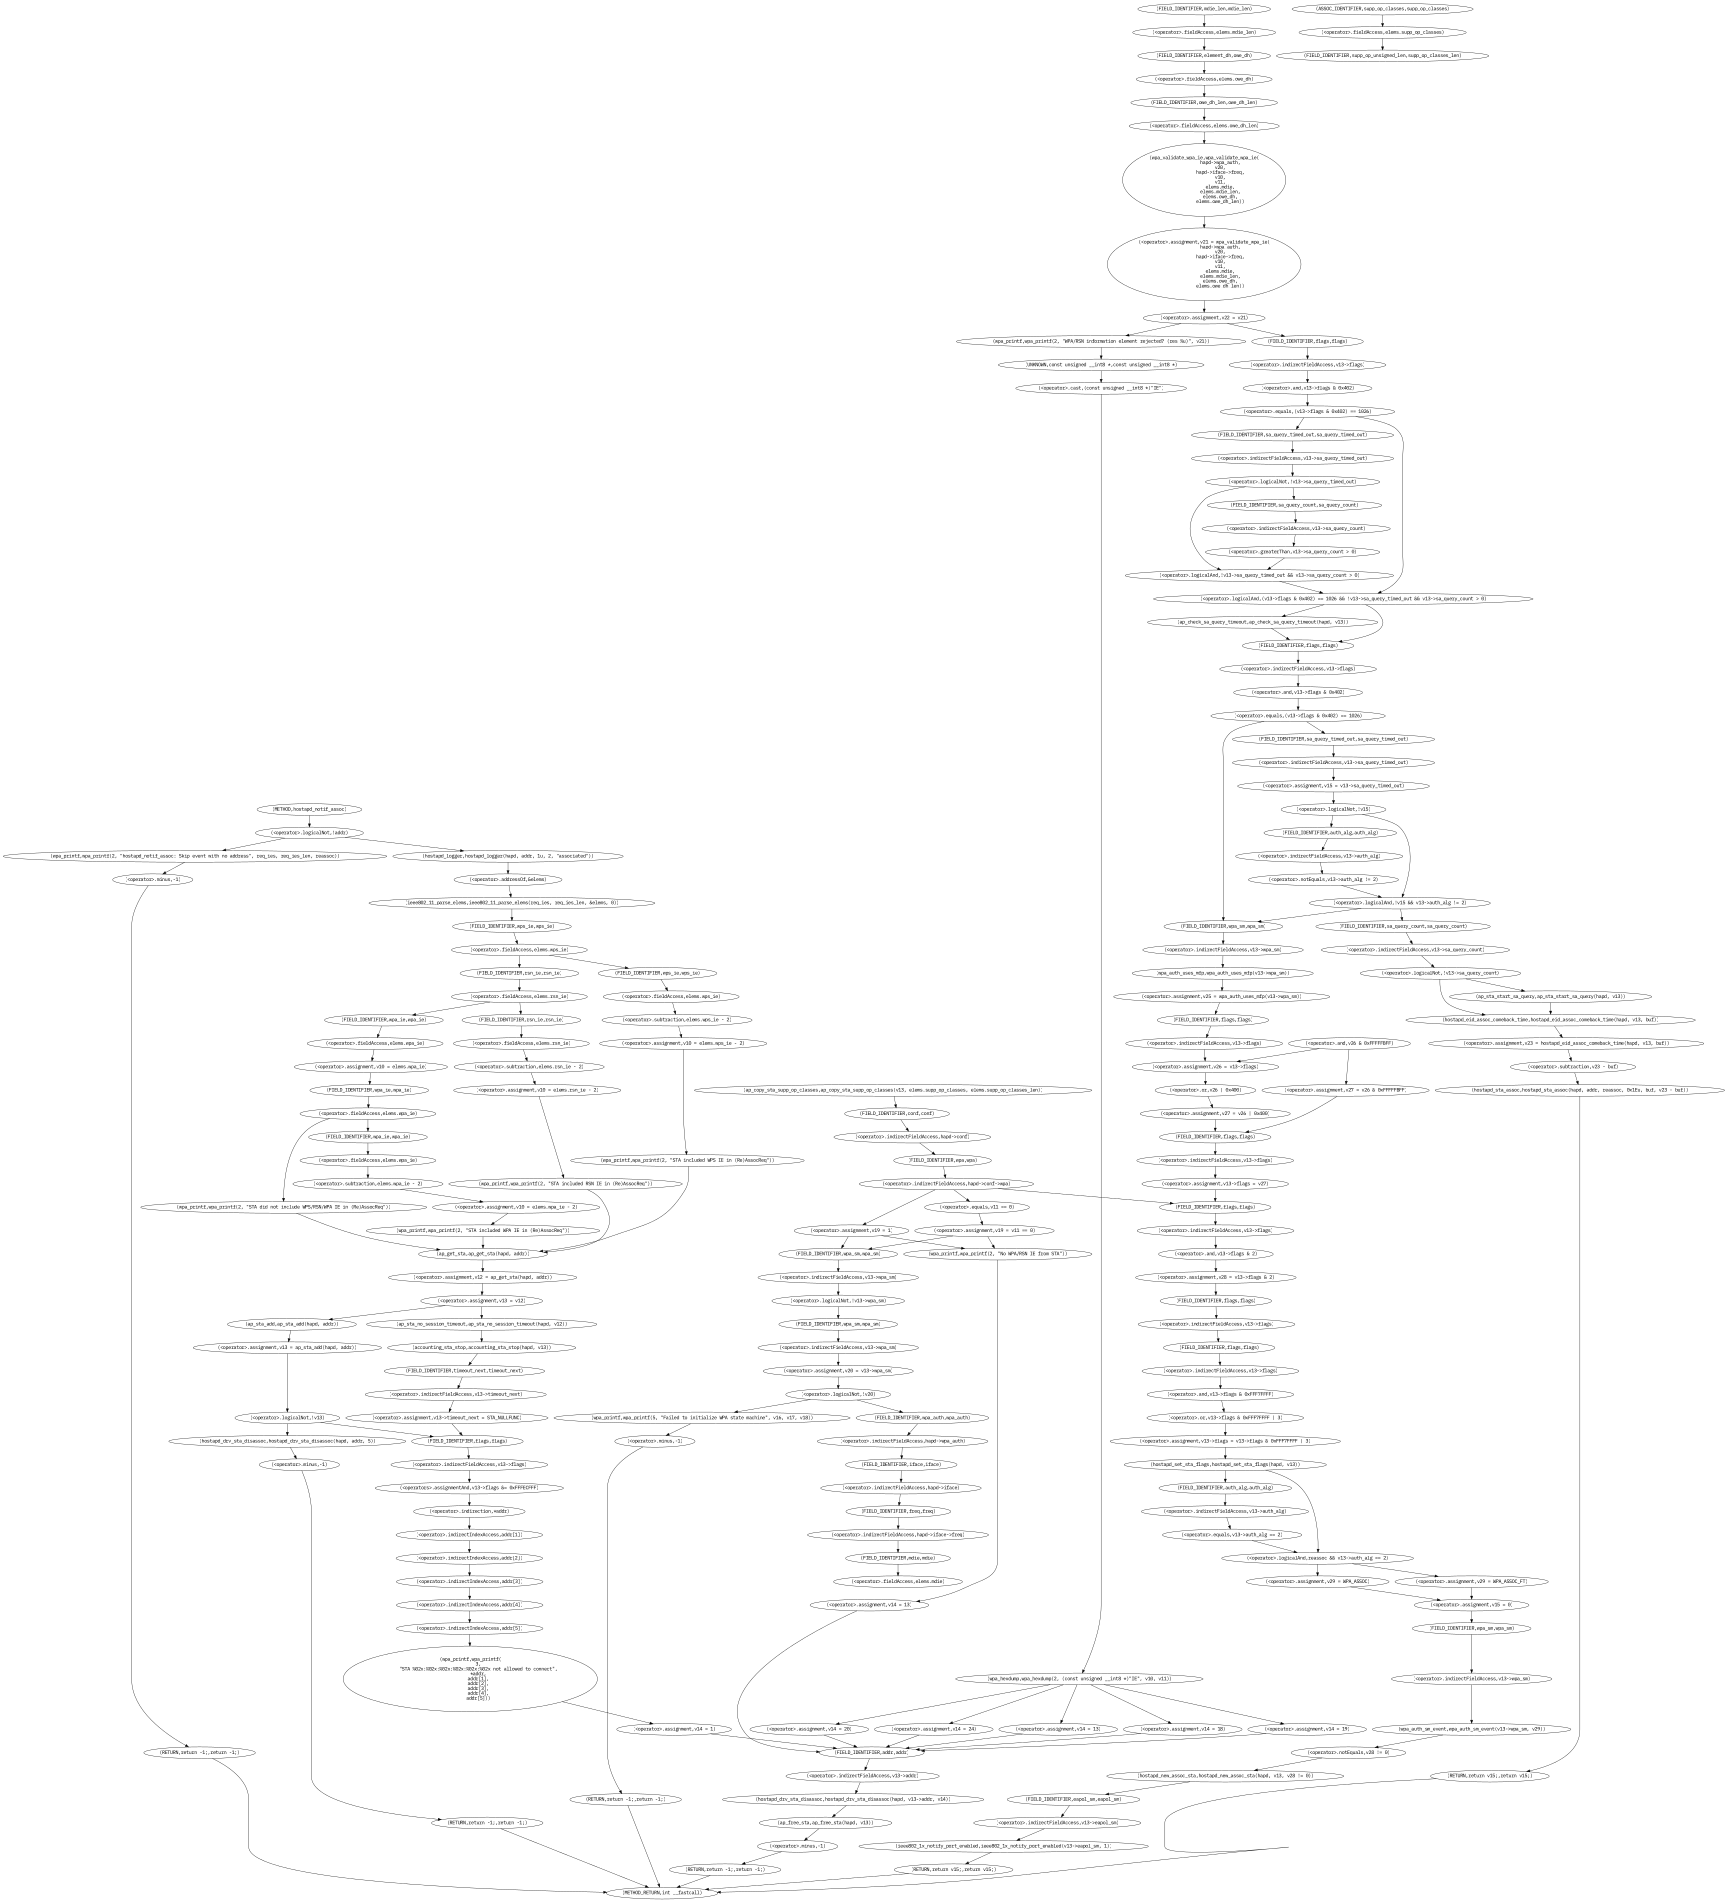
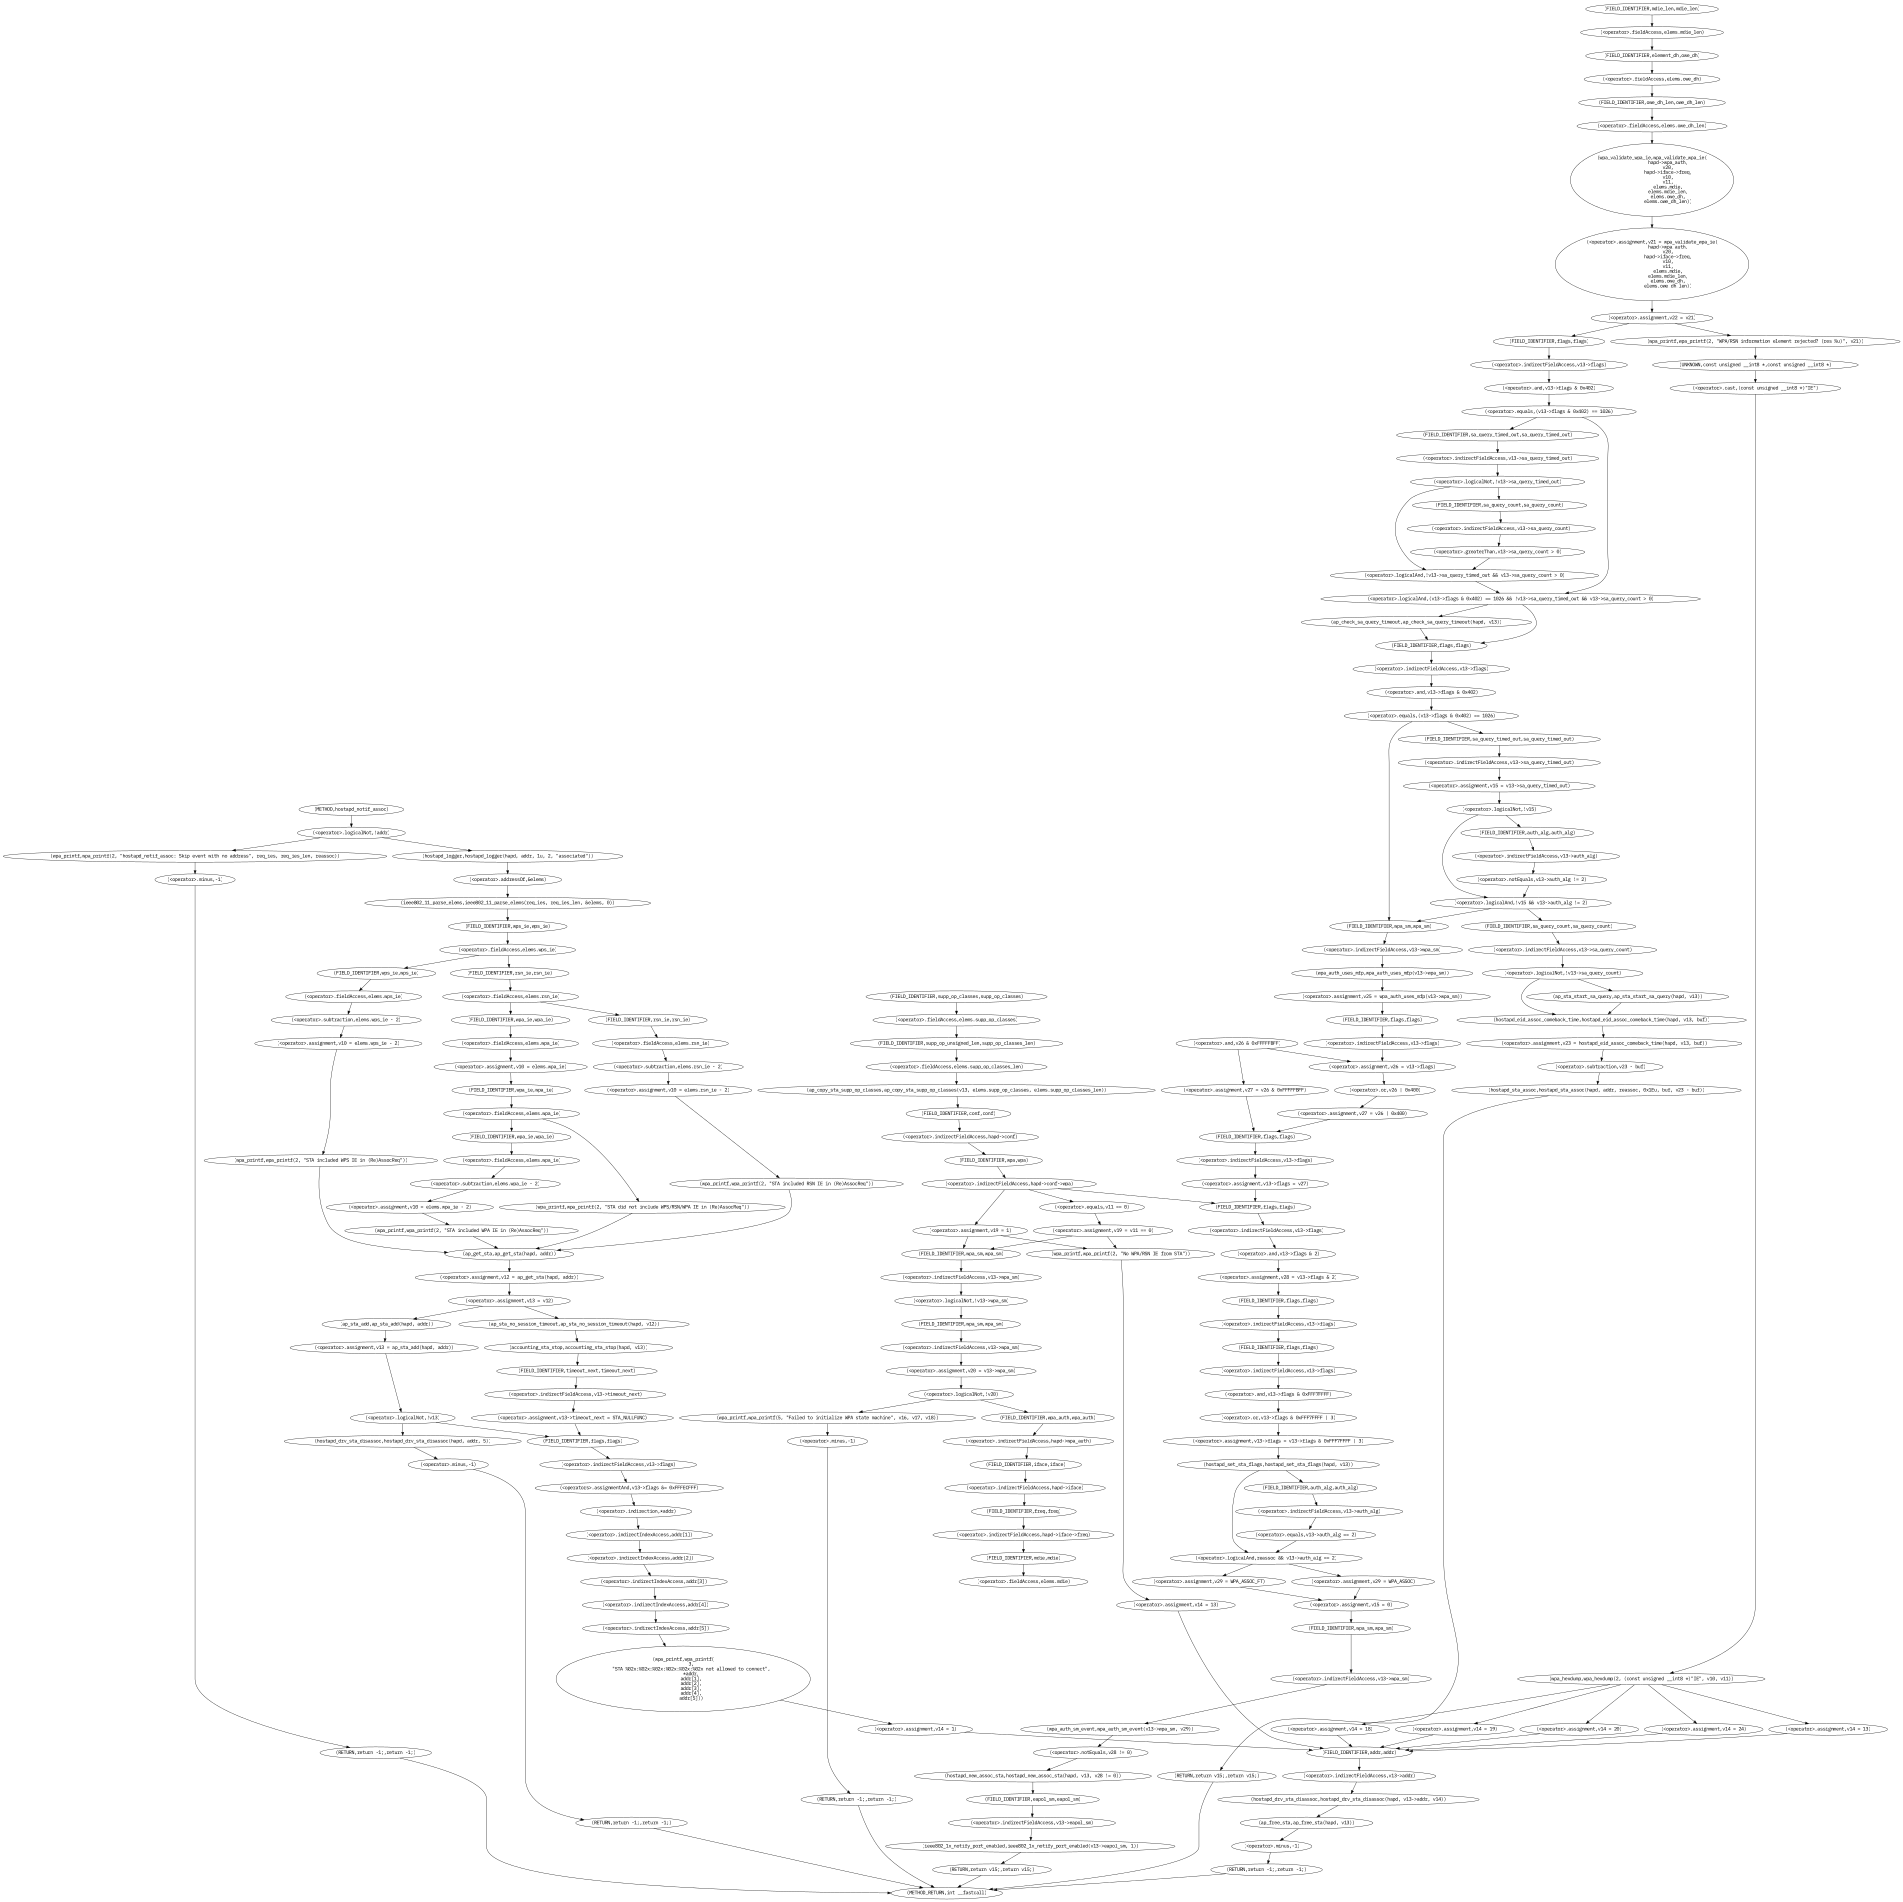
node "(ASSOC_IDENTIFIER,supp_op_classes,supp_op_classes)": label "(ASSOC_IDENTIFIER,supp_op_classes,supp_op_classes)" -> "(FIELD_IDENTIFIER,supp_op_classes,supp_op_classes)"
node "(<operator>.fieldAccess,elems.supp_op_classes_len)": added
